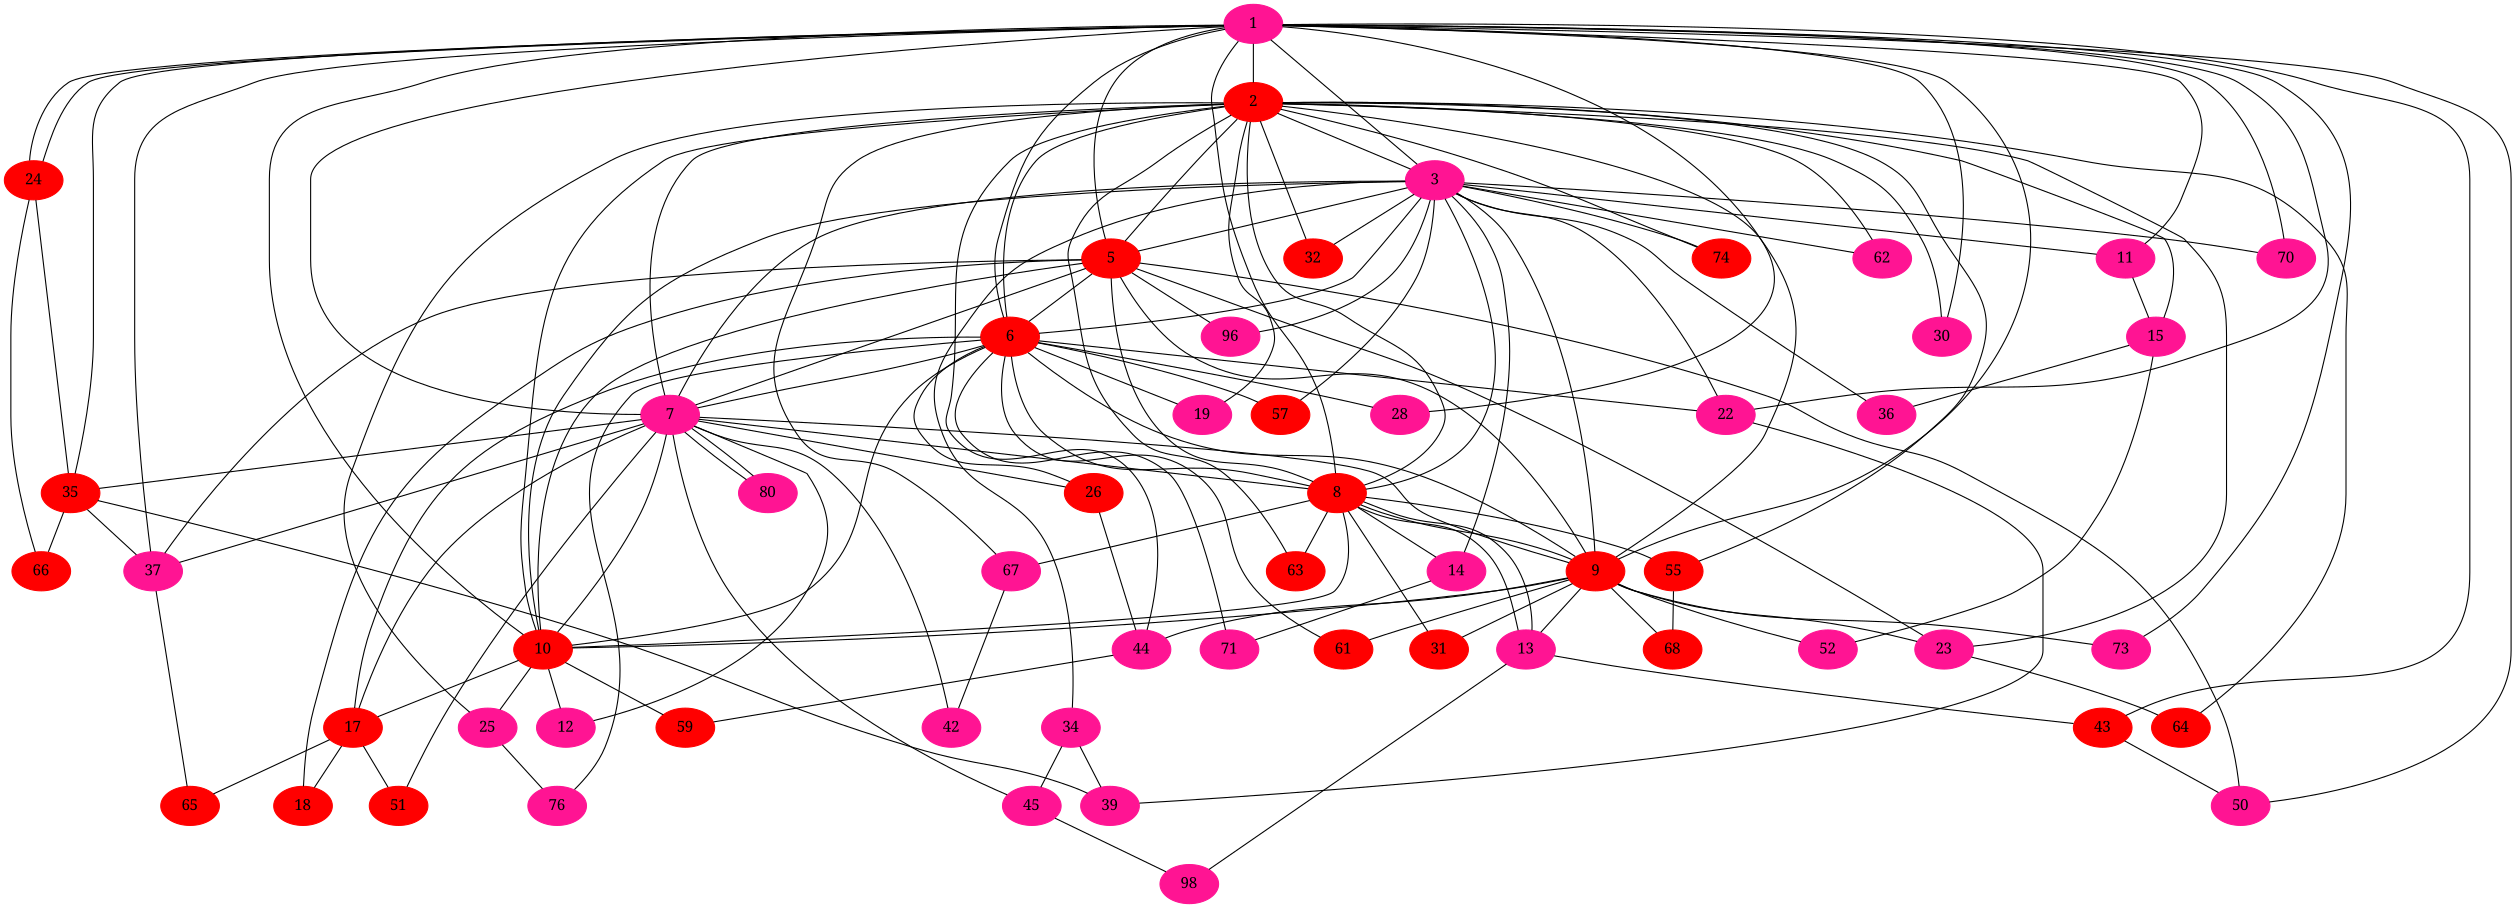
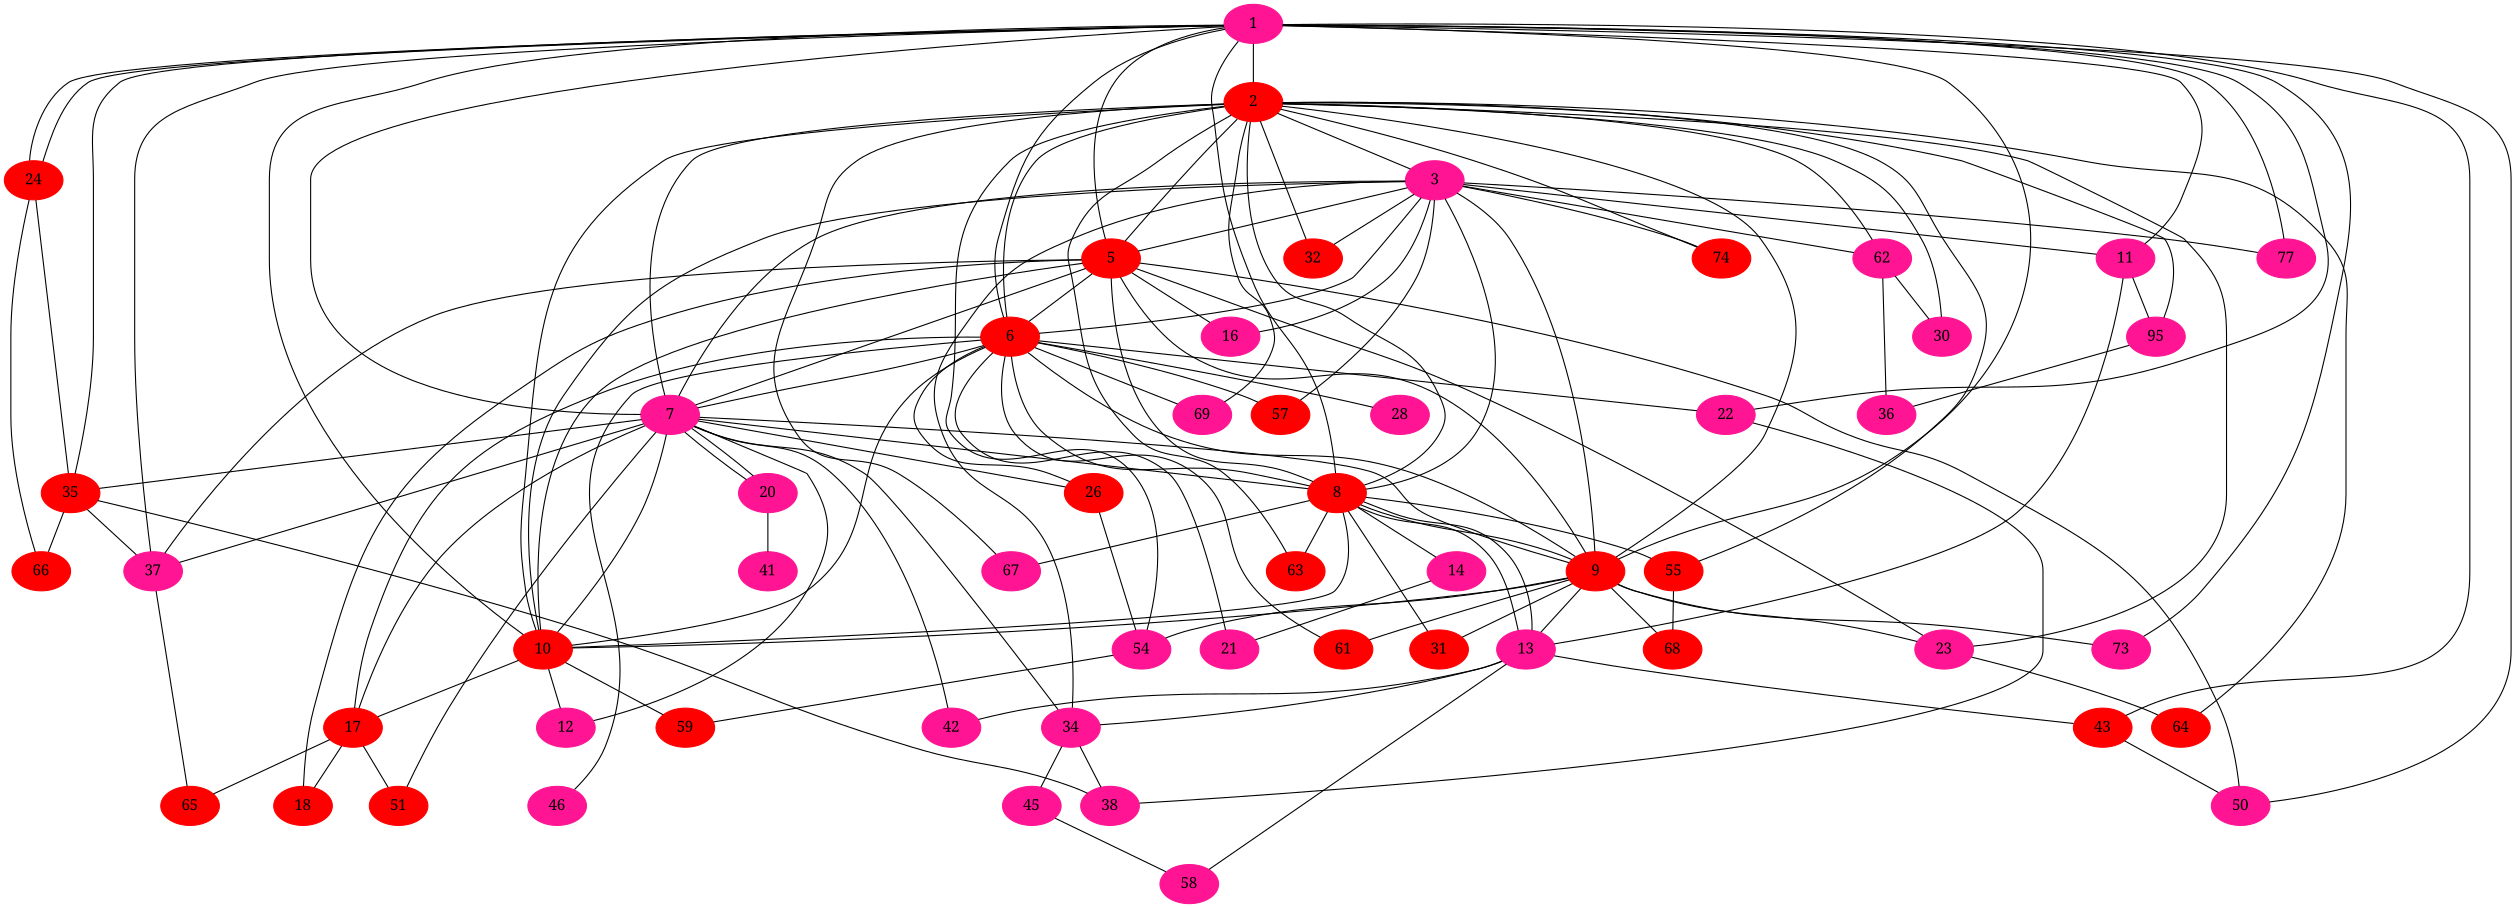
edge "1" -- "30": now "62" -- "30"
edge "1" -- "3": removed
edge "1" -- "28": removed
edge "3" -- "22": removed
node "70": label "70" -> "77"
edge "3" -- "36": now "62" -- "36"
node "96": label "96" -> "16"
node "15": label "15" -> "95"
edge "3" -- "14": removed
node "19": label "19" -> "69"
node "80": label "80" -> "20"
edge "11" -- "13": added
node "41": added
edge "67" -- "42": now "13" -- "42"
node "44": label "44" -> "54"
node "71": label "71" -> "21"
node "52": removed
edge "7" -- "45": now "7" -- "34"
edge "13" -- "34": added
node "25": removed
node "76": label "76" -> "46"
node "39": label "39" -> "38"
node "98": label "98" -> "58"
